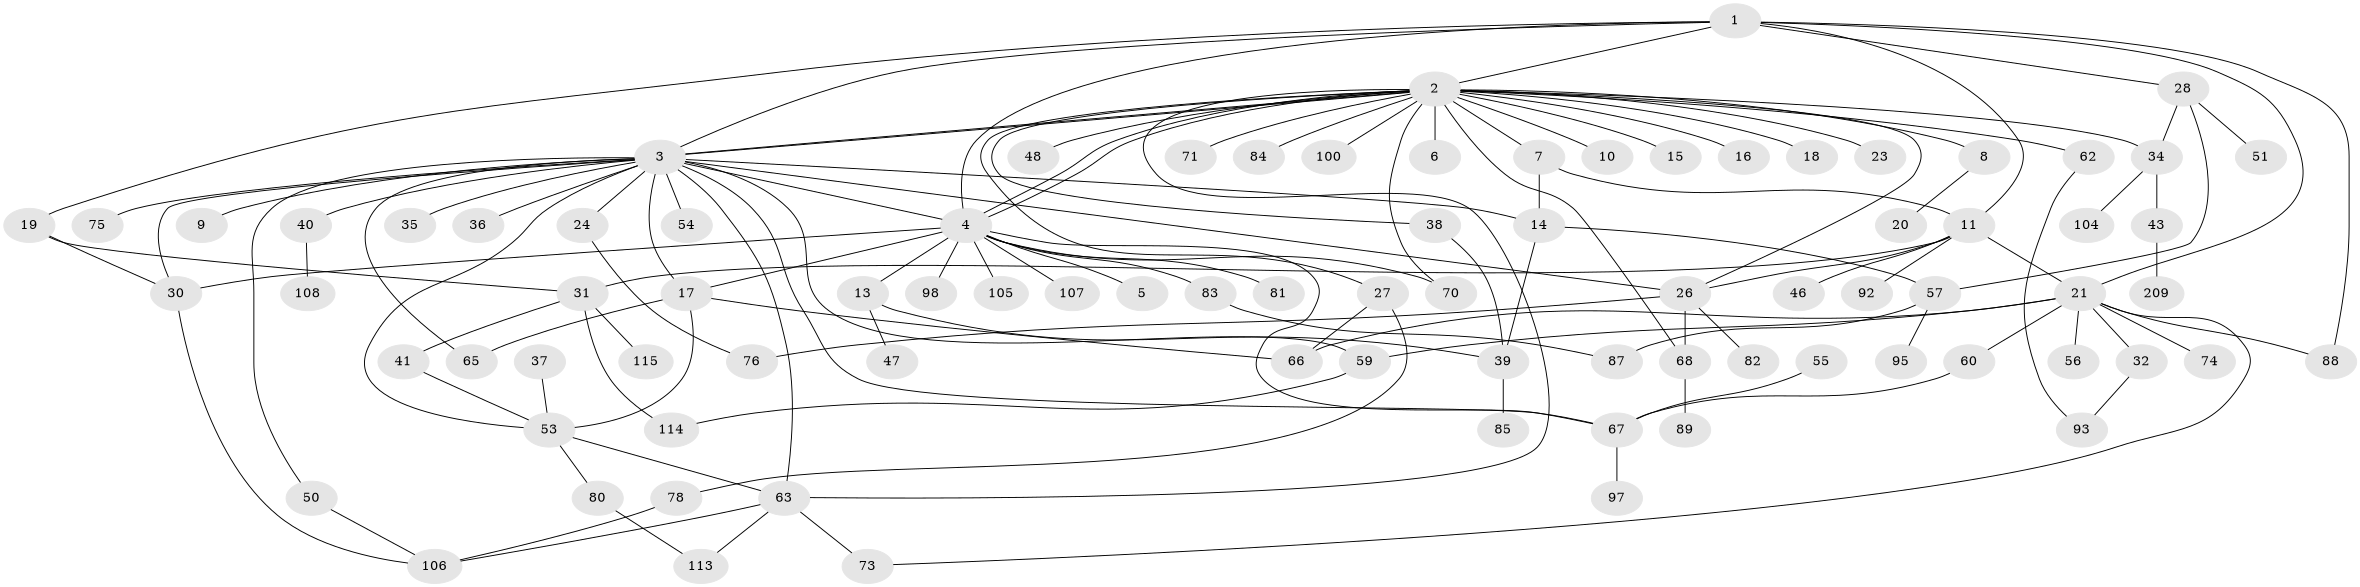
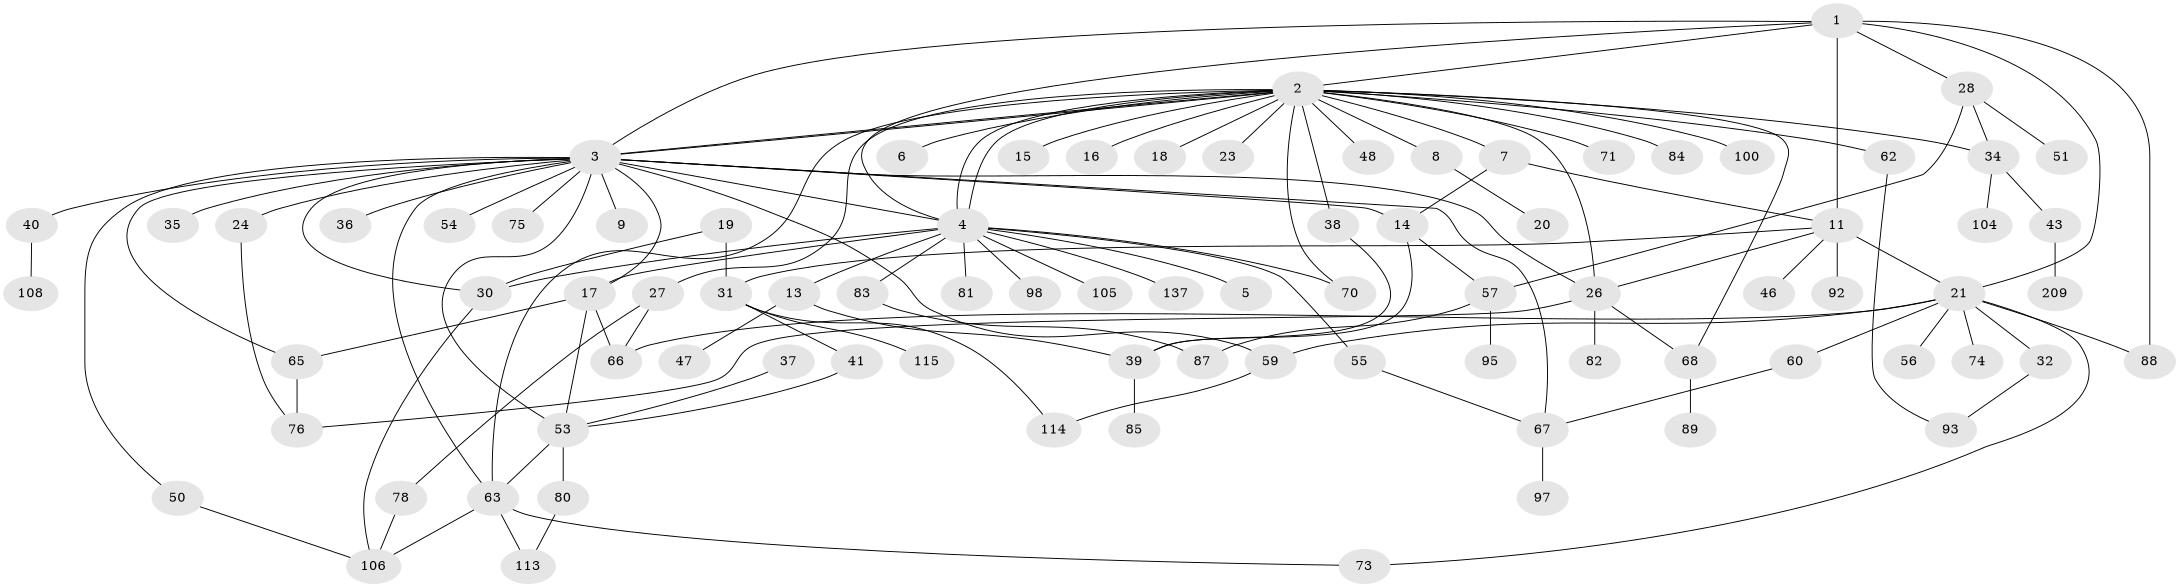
edge "1" -- "19": removed
node "10": removed
node "107": label "107" -> "137"
edge "4" -- "67": now "4" -- "55"
edge "65" -- "76": added
